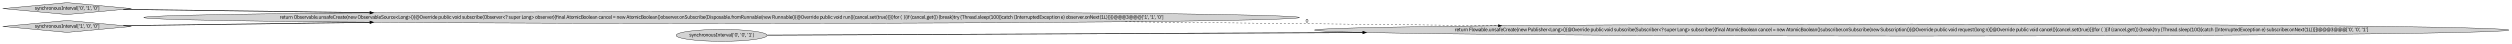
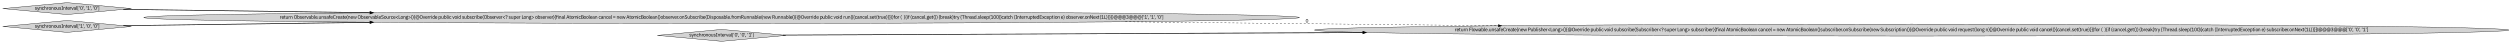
node "synchronousInterval['0', '0', '1']": shape ellipse -> diamond
